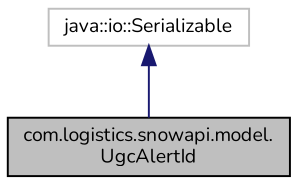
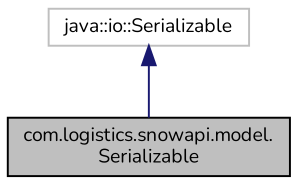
node "com.logistics.snowapi.model. UgcAlertId": label "com.logistics.snowapi.model. UgcAlertId" -> "com.logistics.snowapi.model. Serializable"
